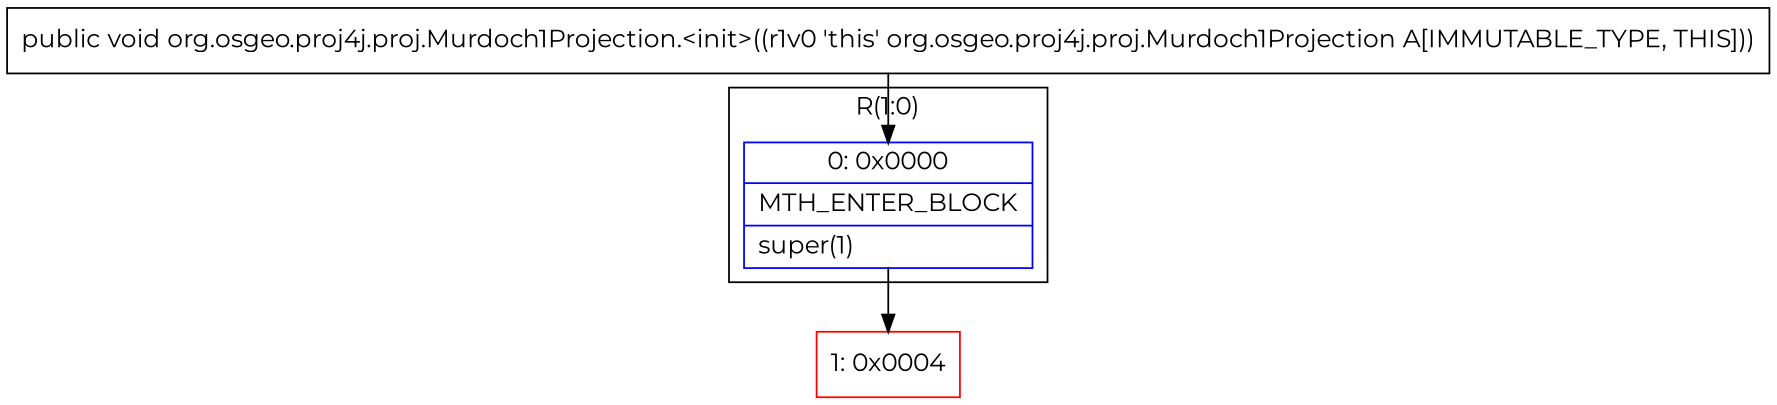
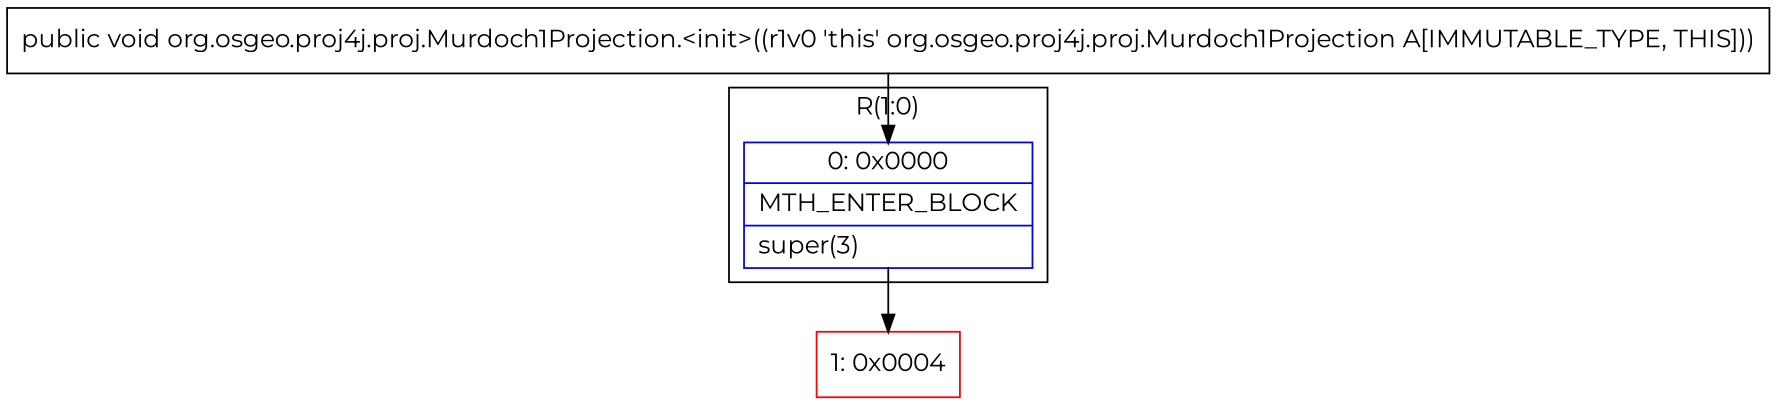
node "0: 0x0000": text "super(1)" -> "super(3)"
